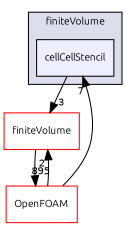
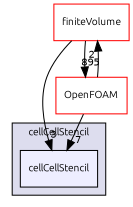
cluster "finiteVolume": label "finiteVolume" -> "cellCellStencil"
edge "cellCellStencil" -> "finiteVolume": reversed
